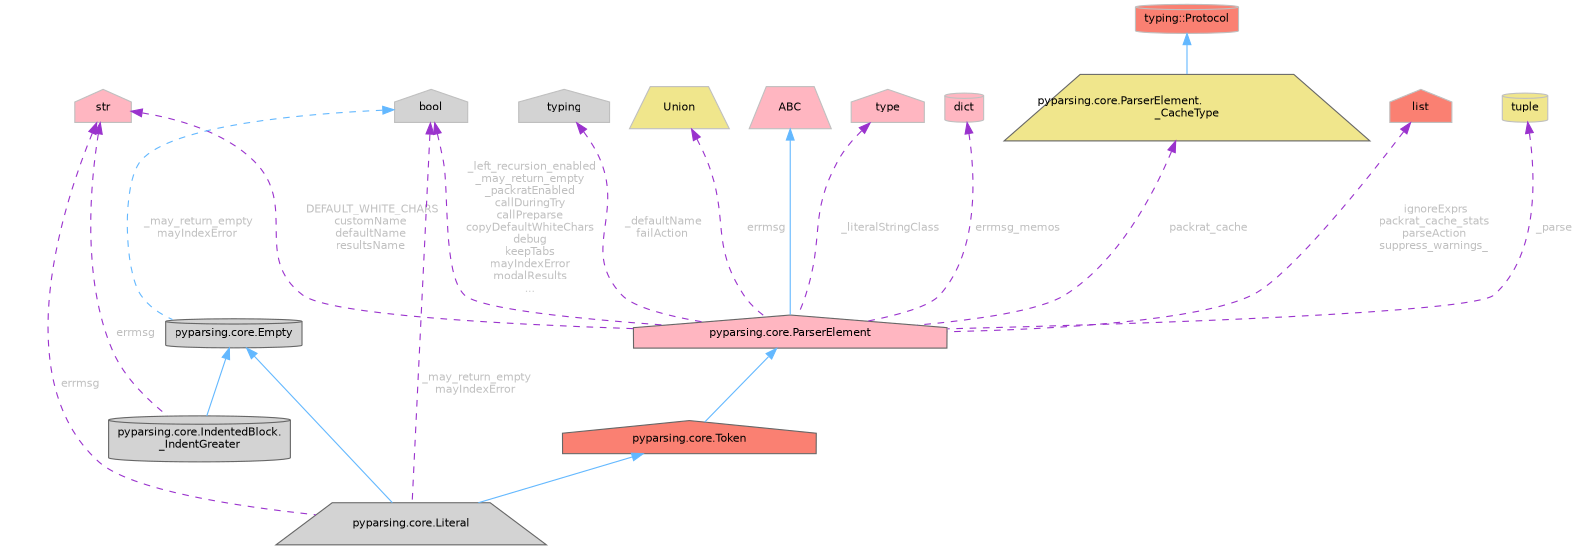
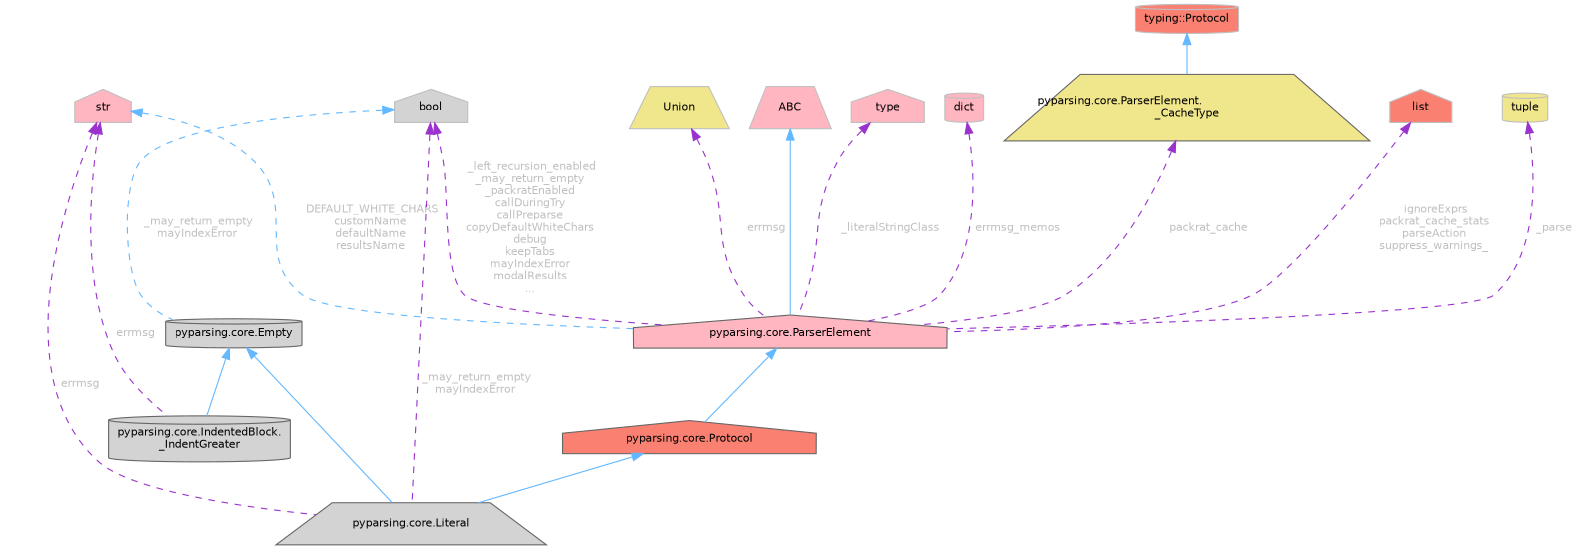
node "typing": removed
edge "pyparsing.core.ParserElement" -> "str": color darkorchid3 -> steelblue1
node "pyparsing.core.Token": label "pyparsing.core.Token" -> "pyparsing.core.Protocol"
